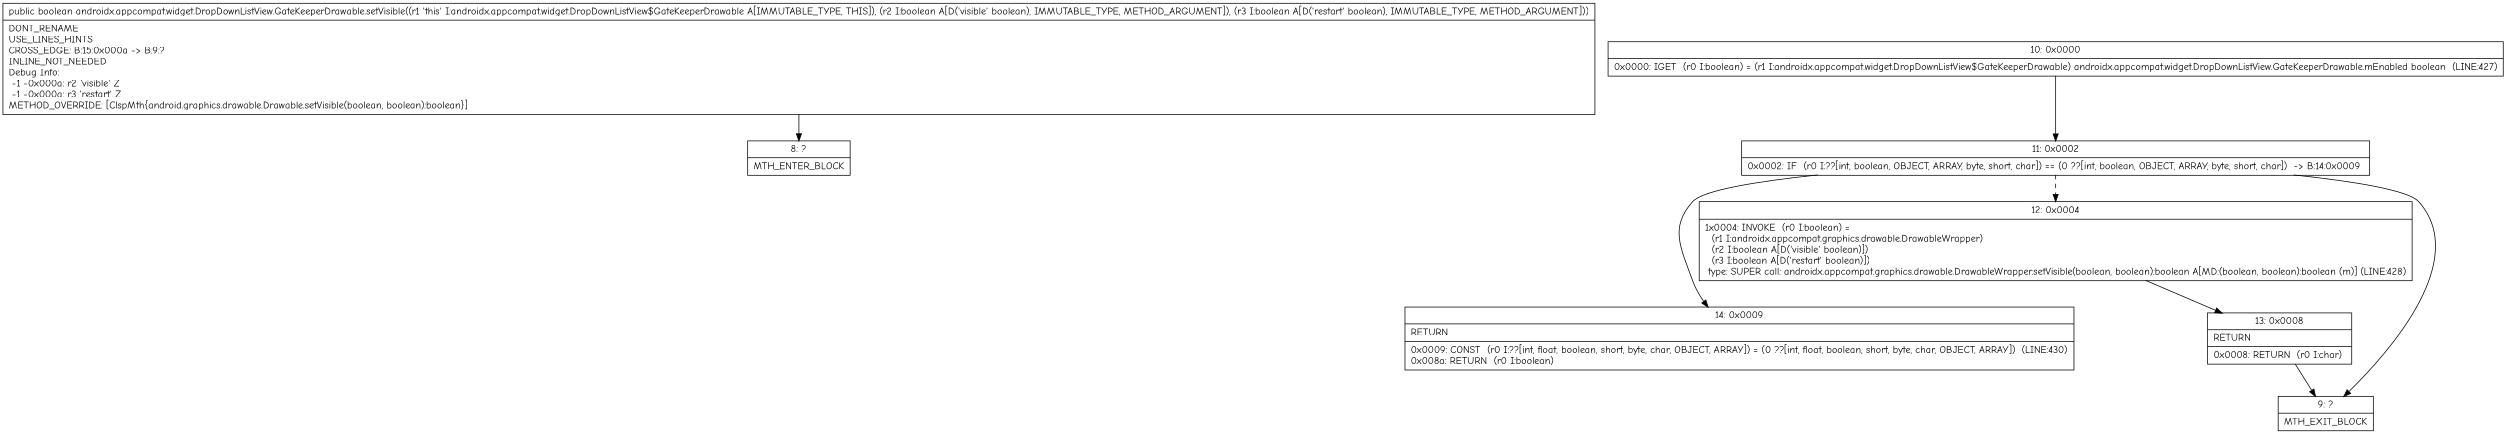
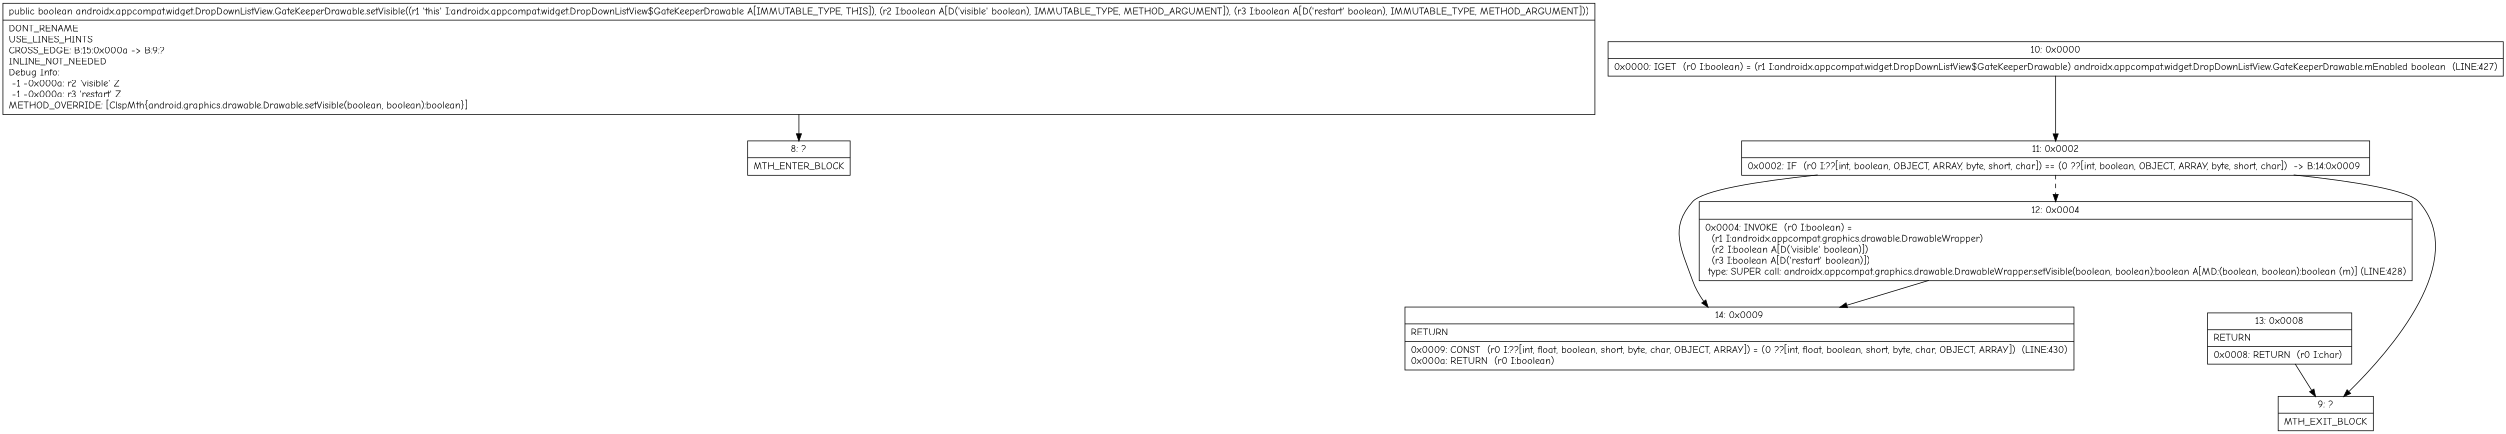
node "12: 0x0004": text "1x0004: INVOKE  (r0 I:boolean) =" -> "0x0004: INVOKE  (r0 I:boolean) ="
edge "12: 0x0004" -> "13: 0x0008": now "12: 0x0004" -> "14: 0x0009"
node "14: 0x0009": text "0x008a: RETURN  (r0 I:boolean)" -> "0x000a: RETURN  (r0 I:boolean)"
